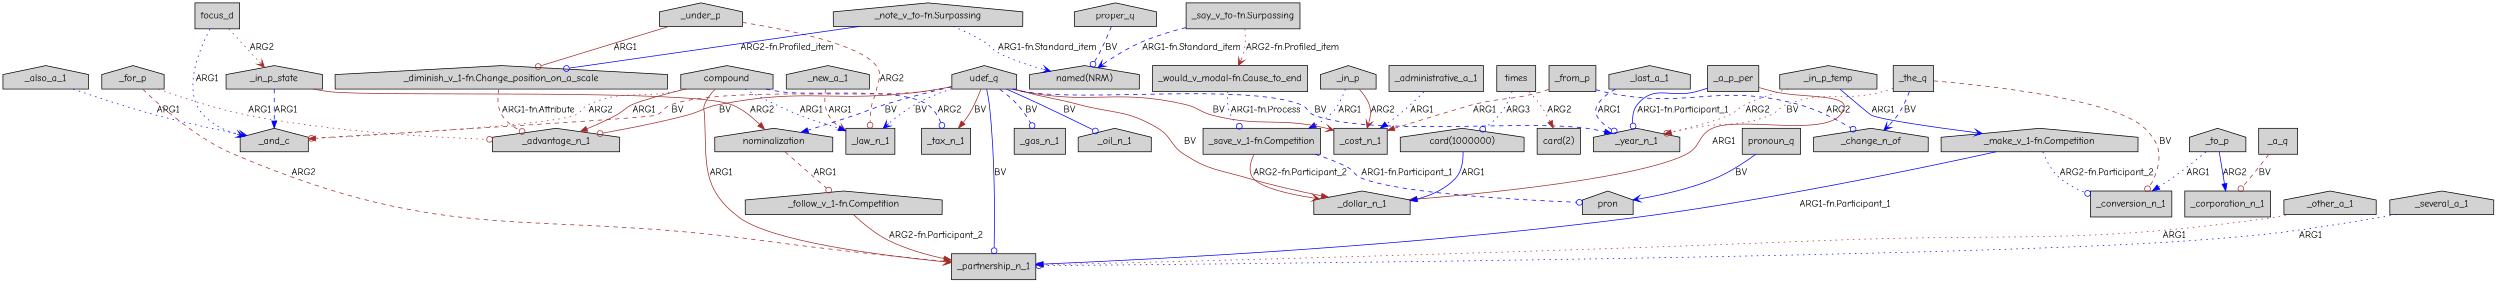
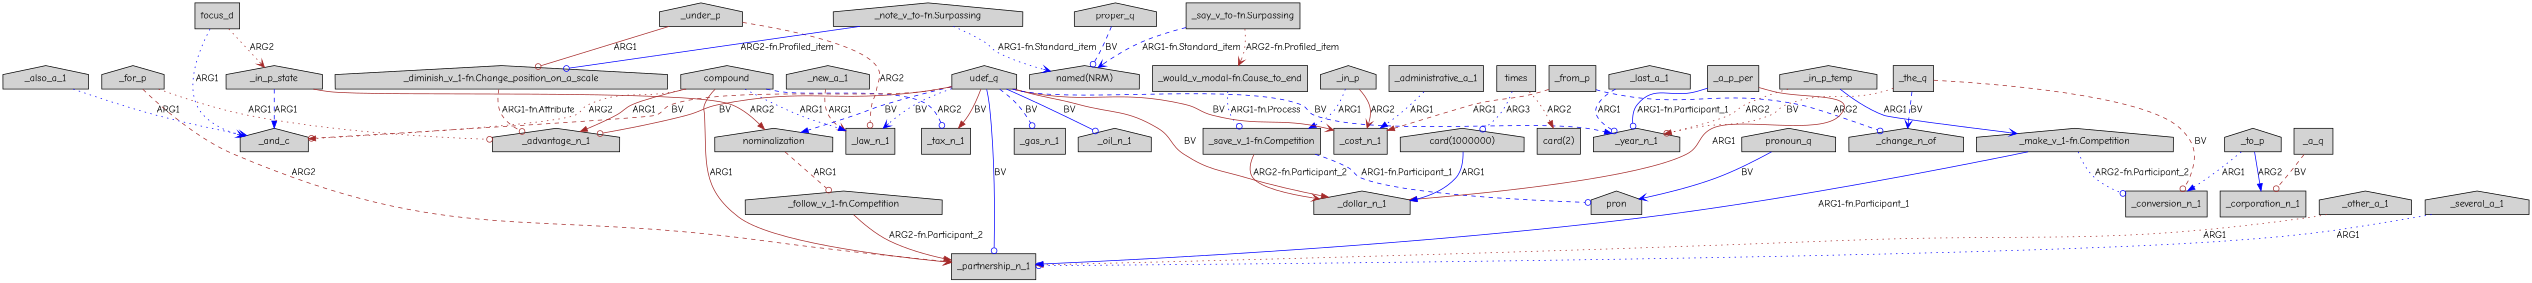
node "pronoun_q": shape box -> house
